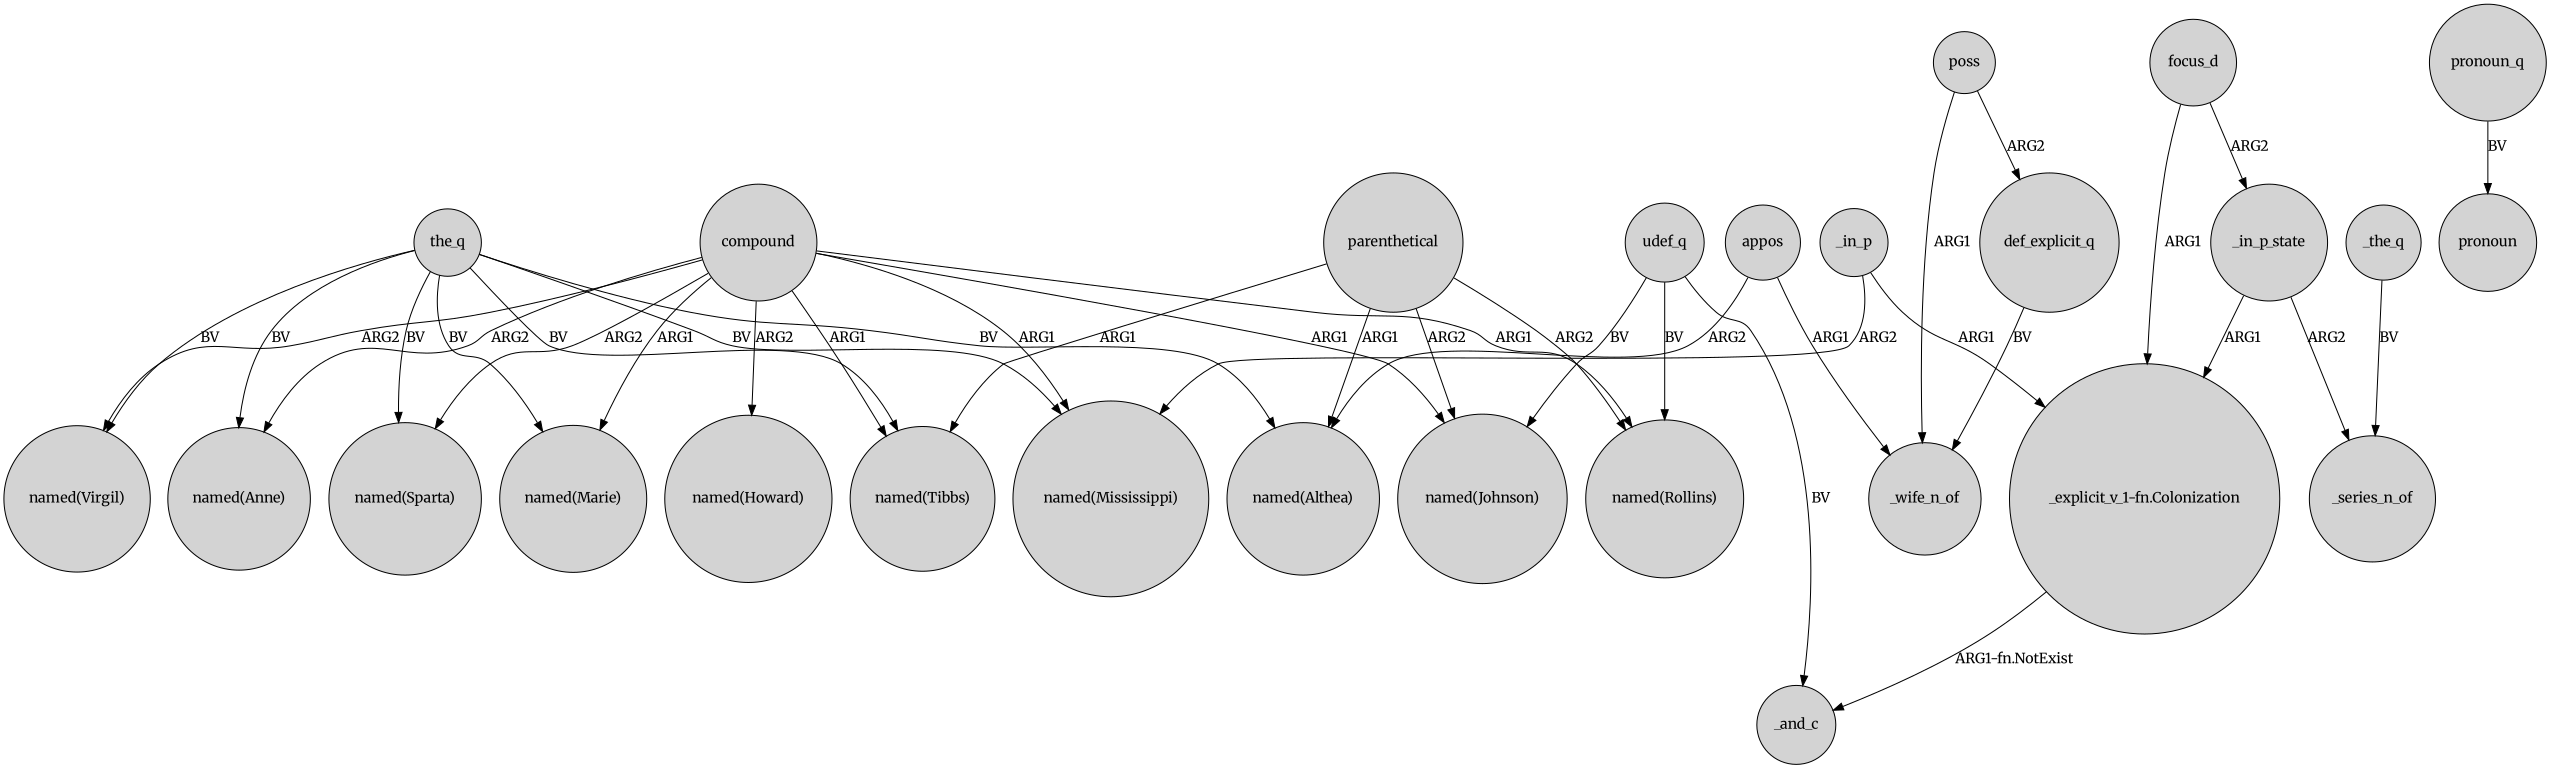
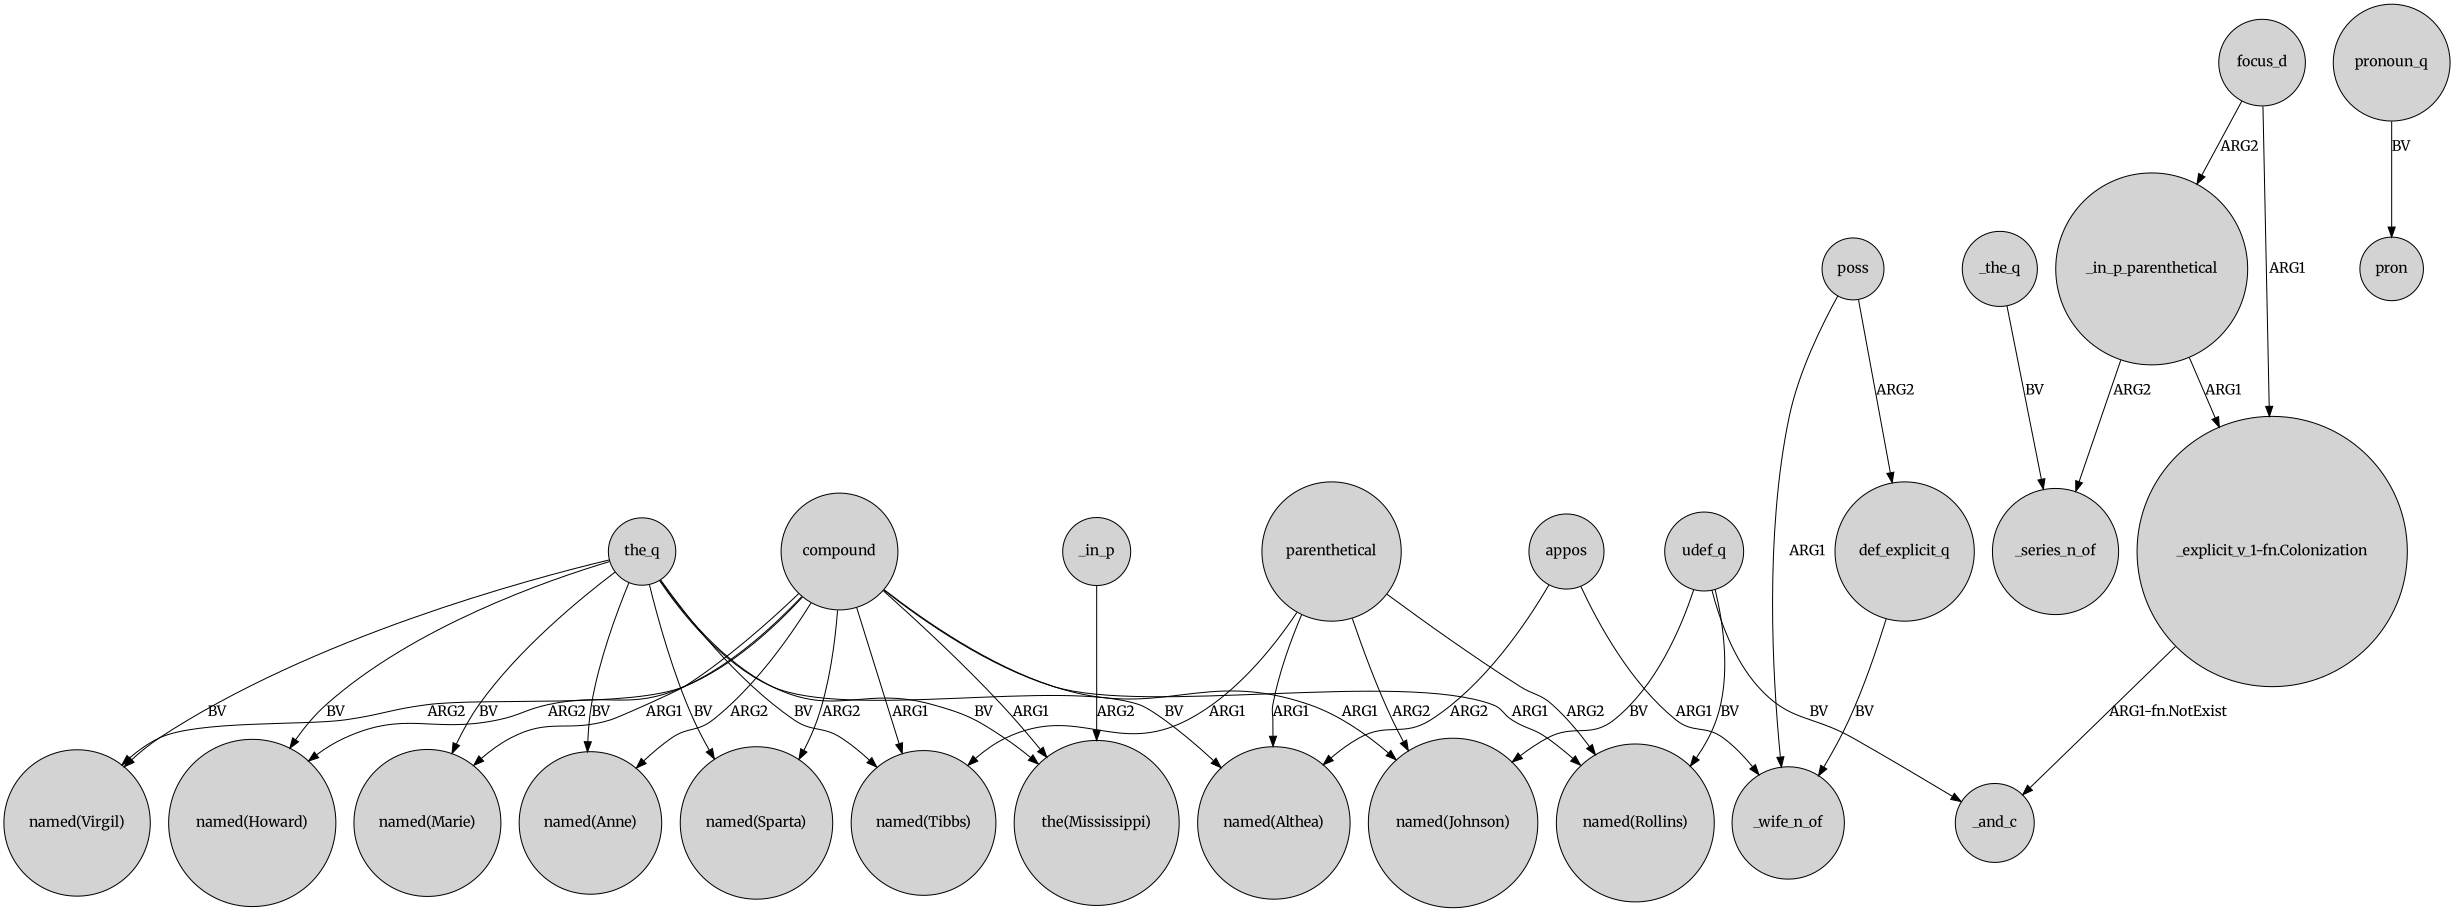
node "_in_p_state": label "_in_p_state" -> "_in_p_parenthetical"
node "pronoun": label "pronoun" -> "pron"
edge "_in_p" -> "_explicit_v_1-fn.Colonization": removed, label "ARG1"
node "named(Mississippi)": label "named(Mississippi)" -> "the(Mississippi)"
edge "the_q" -> "named(Howard)": added, label "BV"
